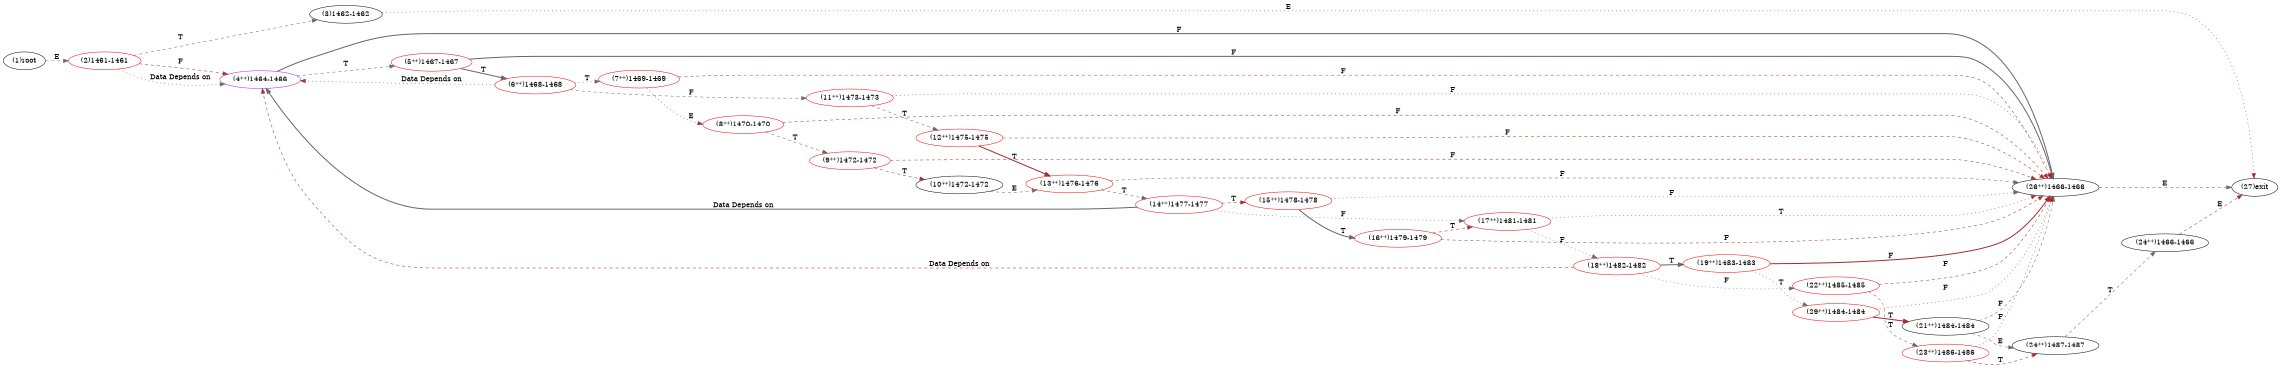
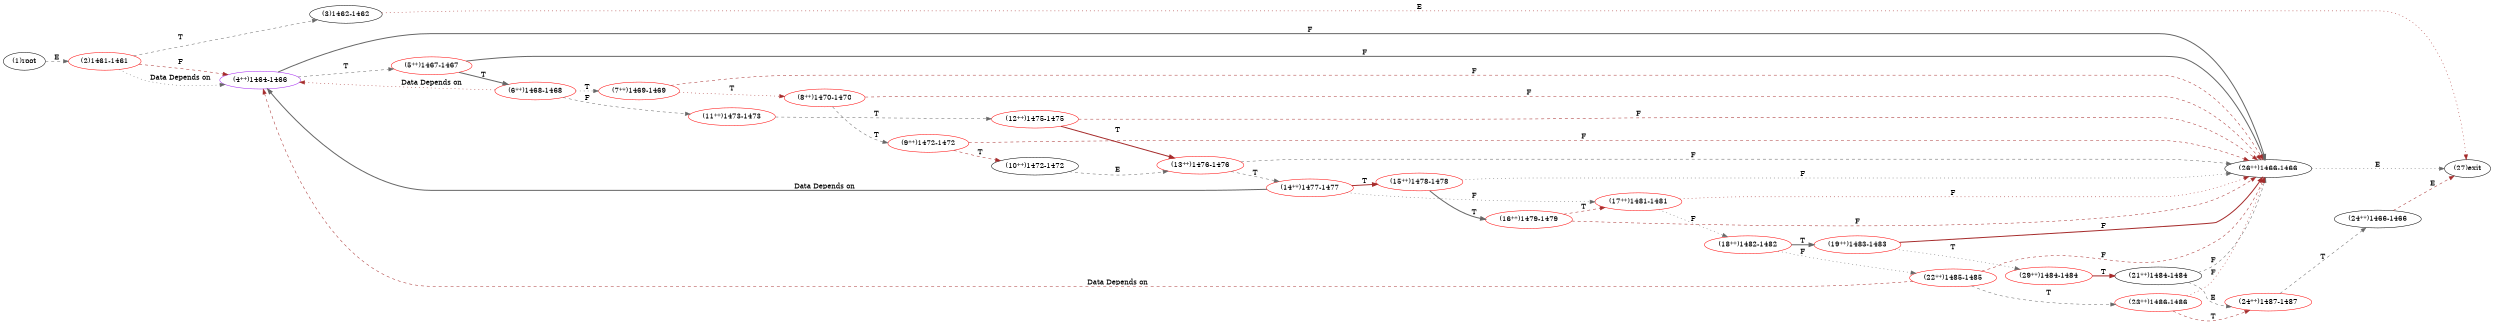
edge "(11**)1473-1473" -> "(26**)1466-1466": removed, label "F"
edge "(7**)1469-1469" -> "(8**)1470-1470": label "E" -> "T"
edge "(26**)1466-1466" -> "(27)exit": style dashed -> dotted
edge "(14**)1477-1477" -> "(15**)1478-1478": style dashed -> bold
edge "(17**)1481-1481" -> "(26**)1466-1466": label "T" -> "F"
edge "(18**)1482-1482" -> "(4**)1464-1466": now "(22**)1485-1485" -> "(4**)1464-1466"
edge "(29**)1484-1484" -> "(26**)1466-1466": removed, label "F"
node "(24**)1487-1487": color black -> red
